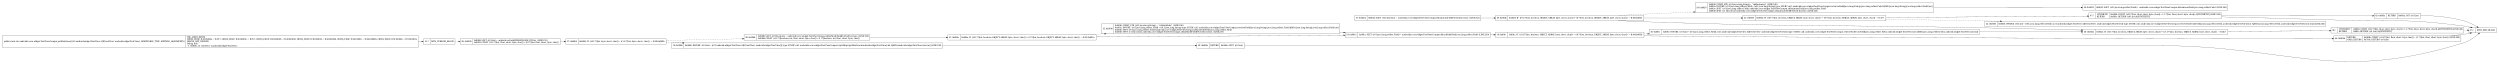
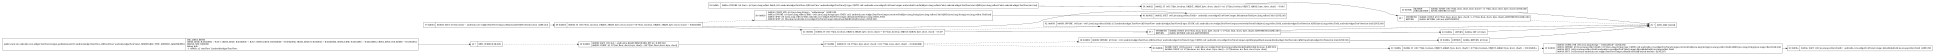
edge "38: 0x0026" -> "36: 0x0022": now "38: 0x0026" -> "40: 0x0032"
node "34: 0x001c": removed
edge "31: 0x000e" -> "33: 0x001a": removed
node "29: 0x000a": text "0x000a: SPUT  (r0 I:int)" -> "0x000a: RETURN  (r0 I:int)"
